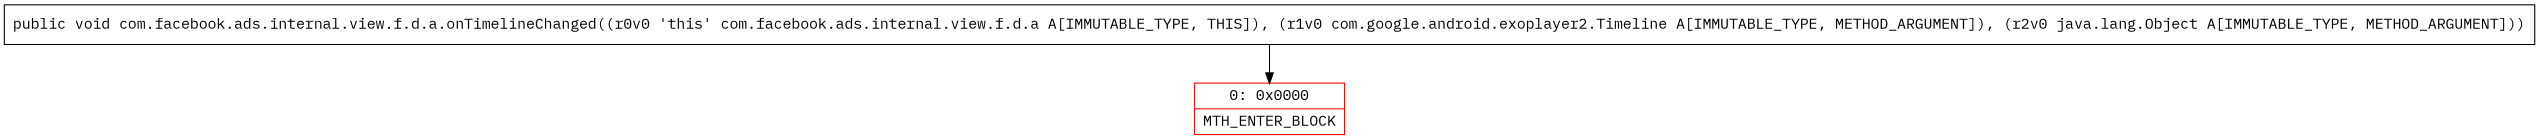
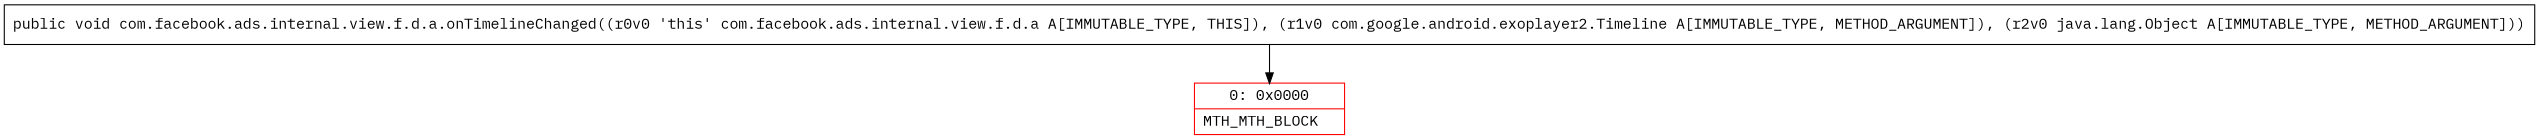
node "0: 0x0000": text "MTH_ENTER_BLOCK" -> "MTH_MTH_BLOCK"
